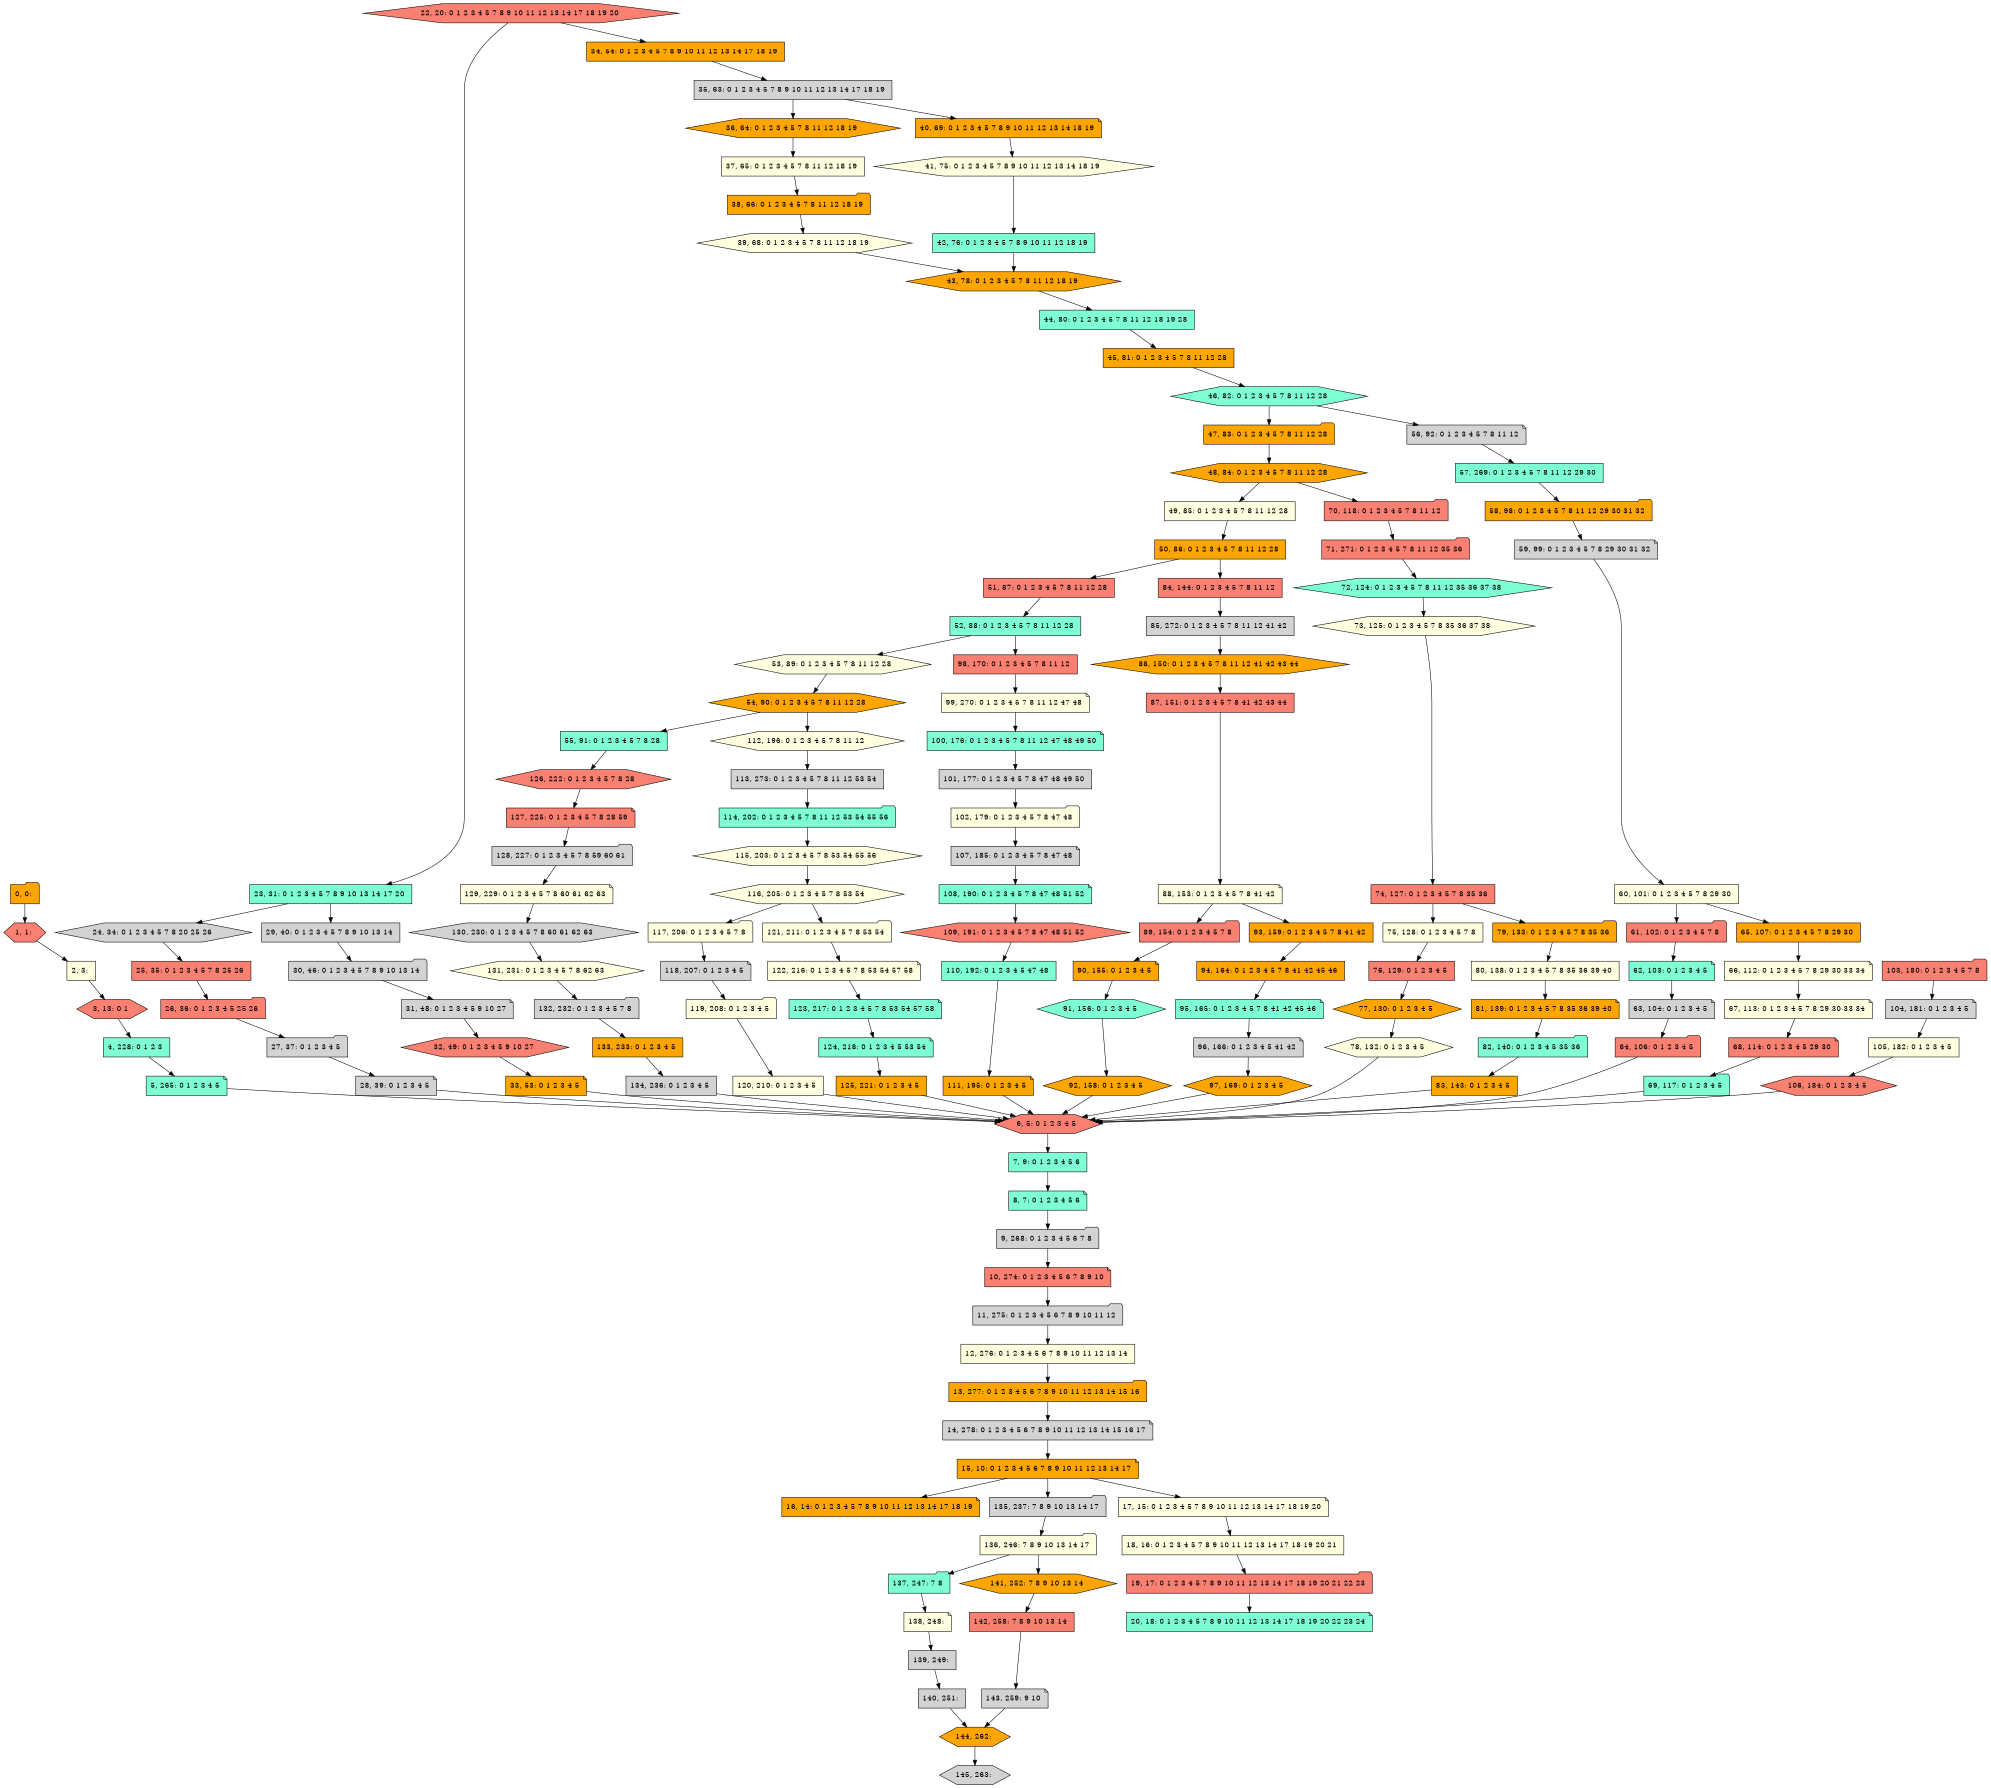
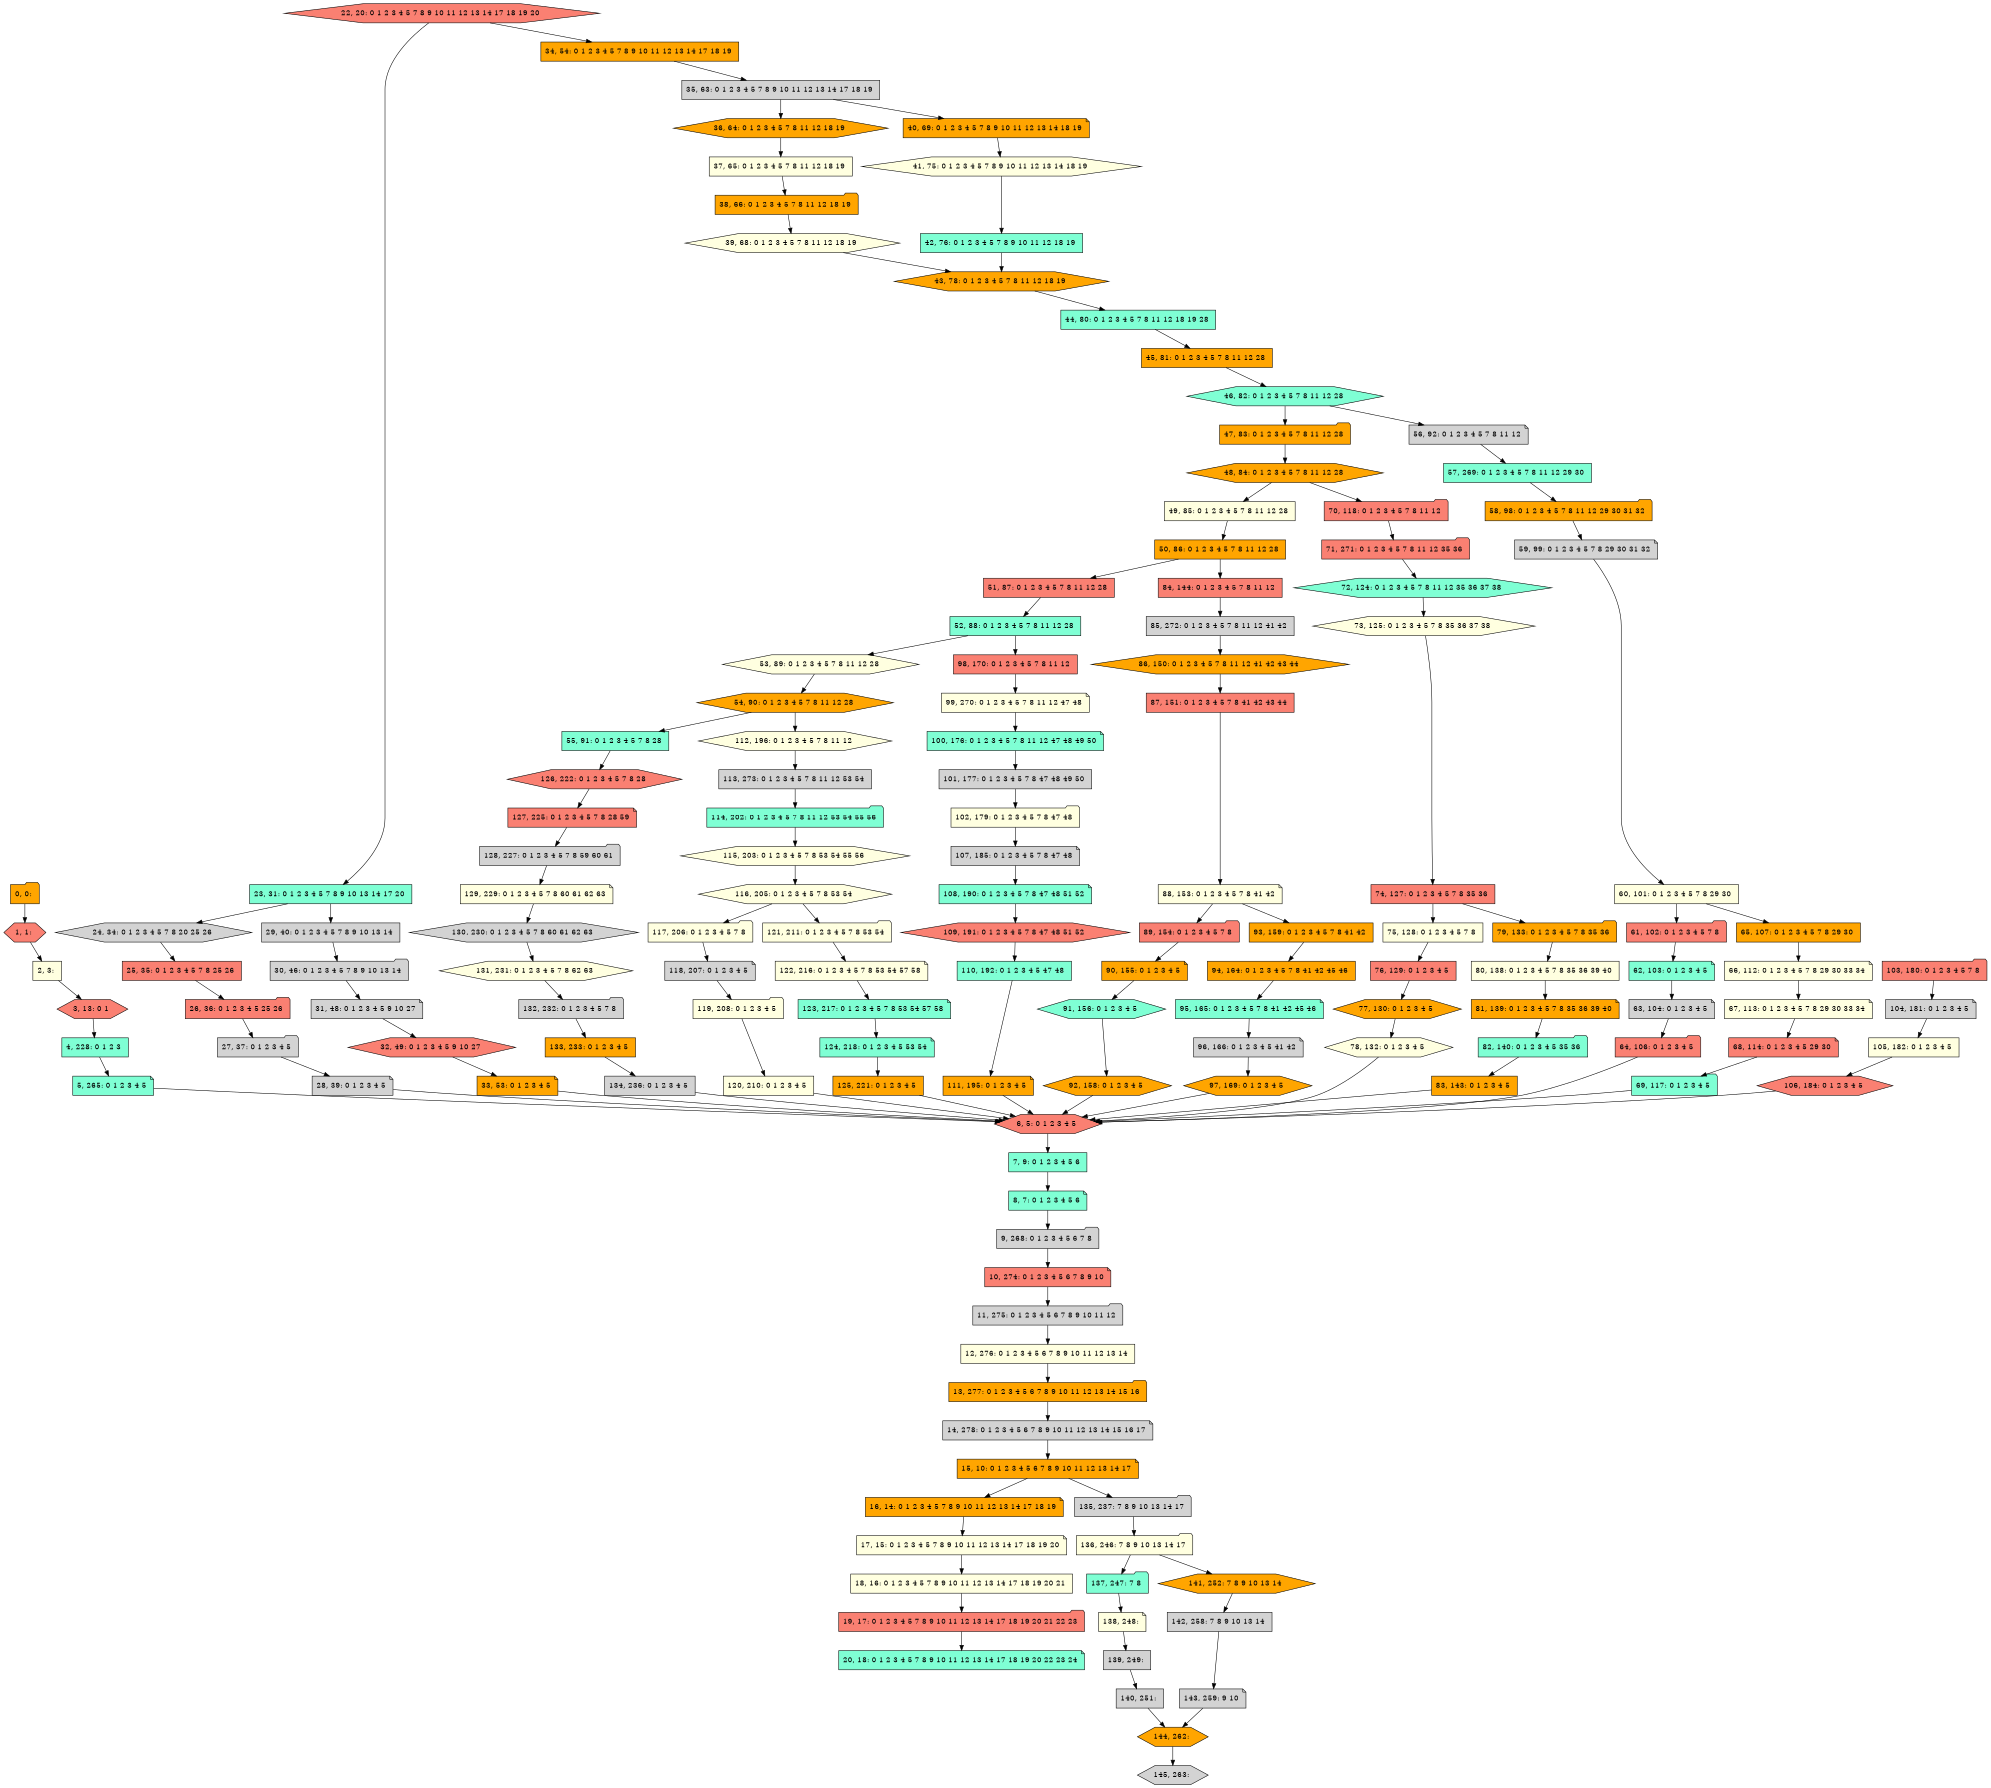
edge "15, 10: 0 1 2 3 4 5 6 7 8 9 10 11 12 13 14 17" -> "17, 15: 0 1 2 3 4 5 7 8 9 10 11 12 13 14 17 18 19 20": now "16, 14: 0 1 2 3 4 5 7 8 9 10 11 12 13 14 17 18 19" -> "17, 15: 0 1 2 3 4 5 7 8 9 10 11 12 13 14 17 18 19 20"
node "142, 258: 7 8 9 10 13 14": fillcolor salmon -> lightgrey
